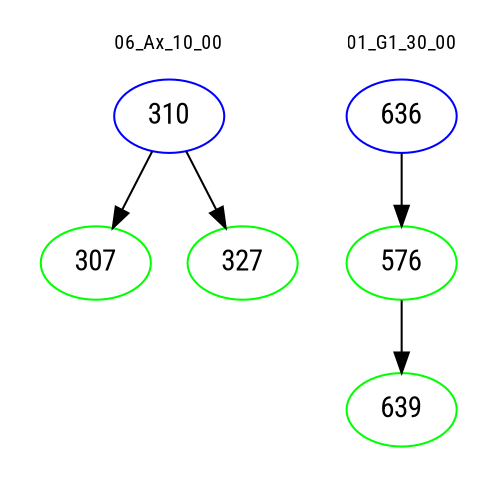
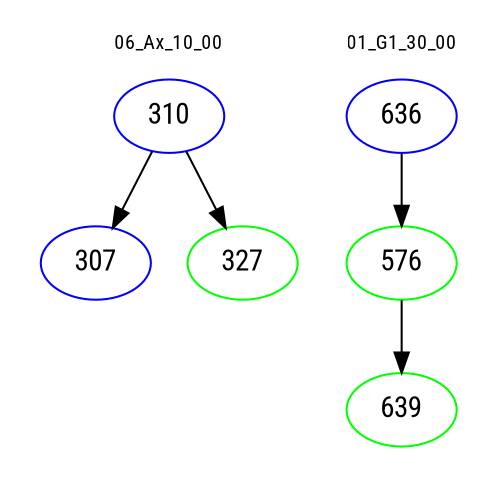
node "307": color green -> blue
